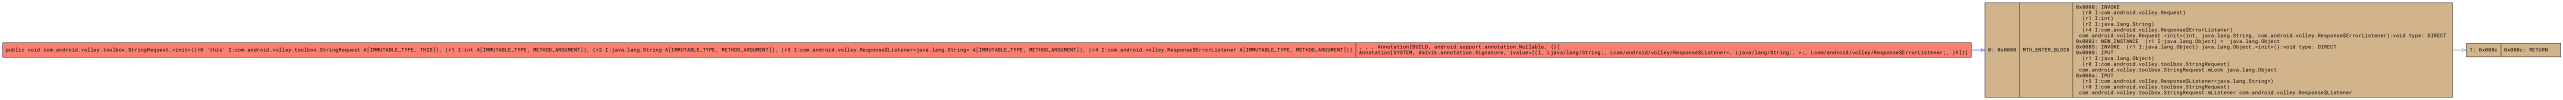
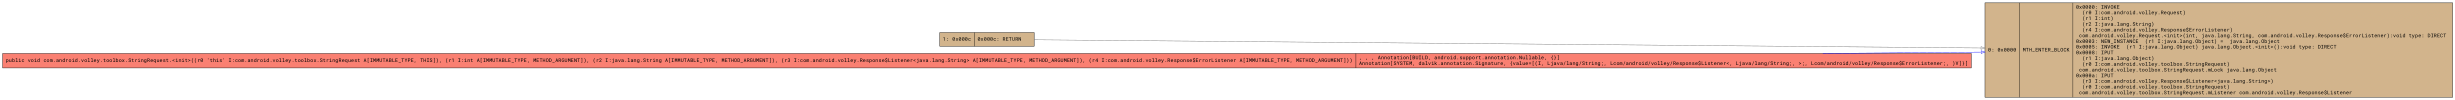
edge "0: 0x0000" -> "1: 0x000c": reversed
